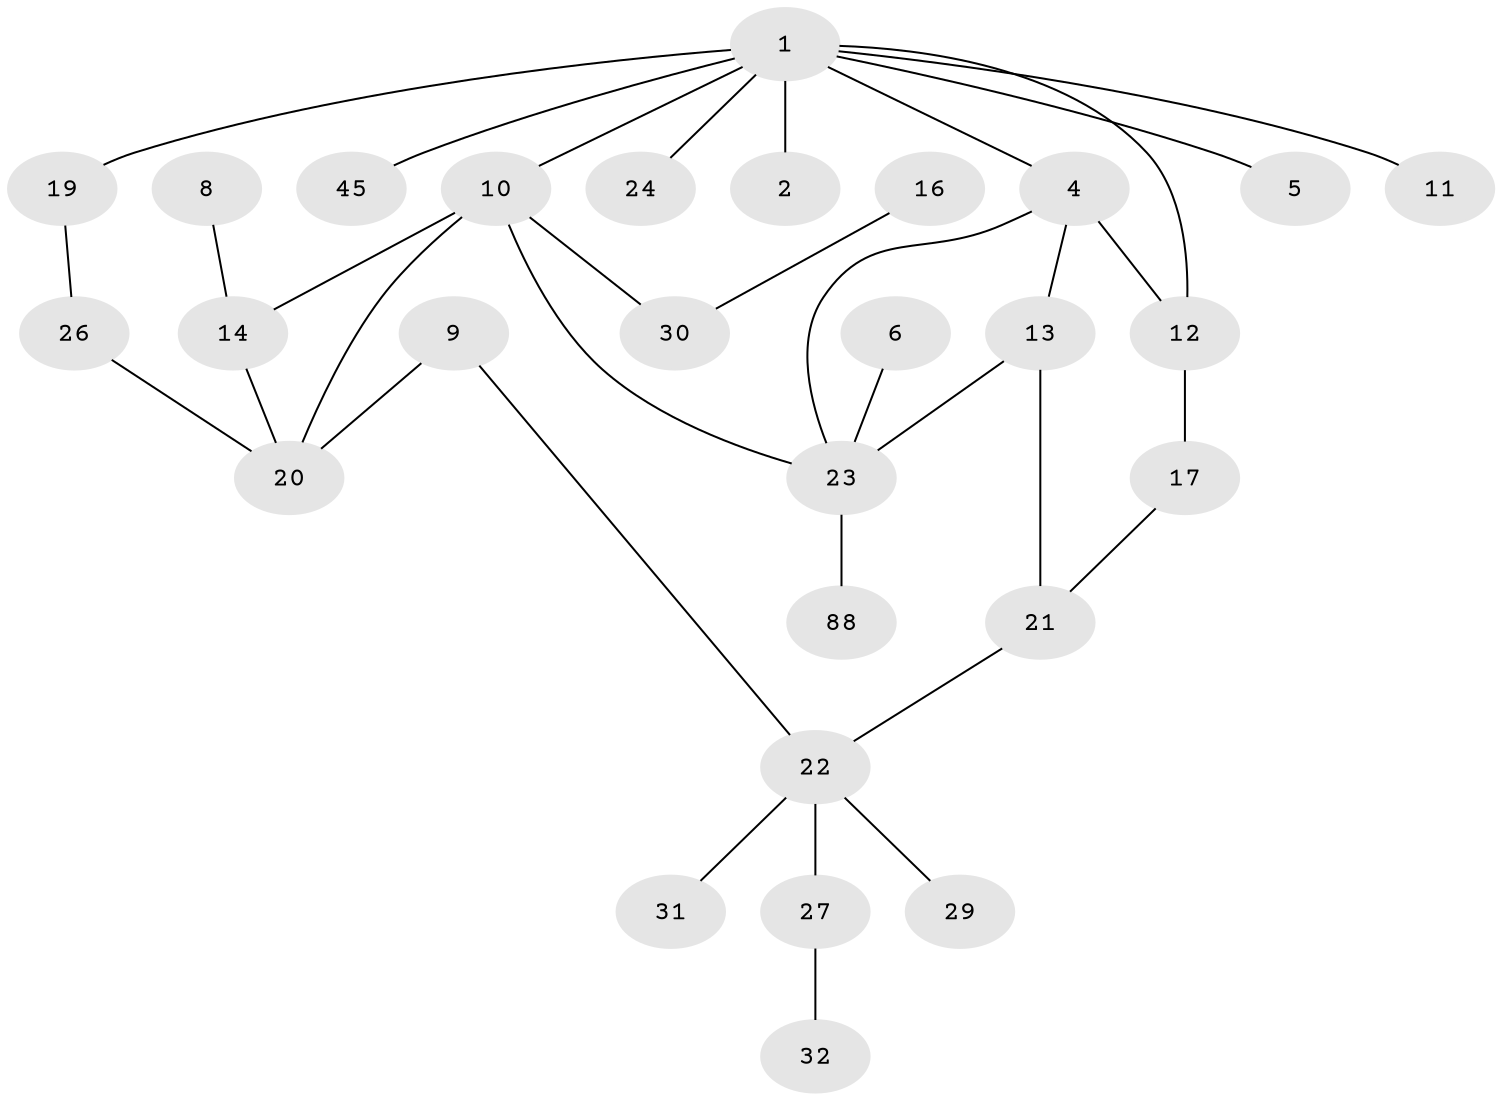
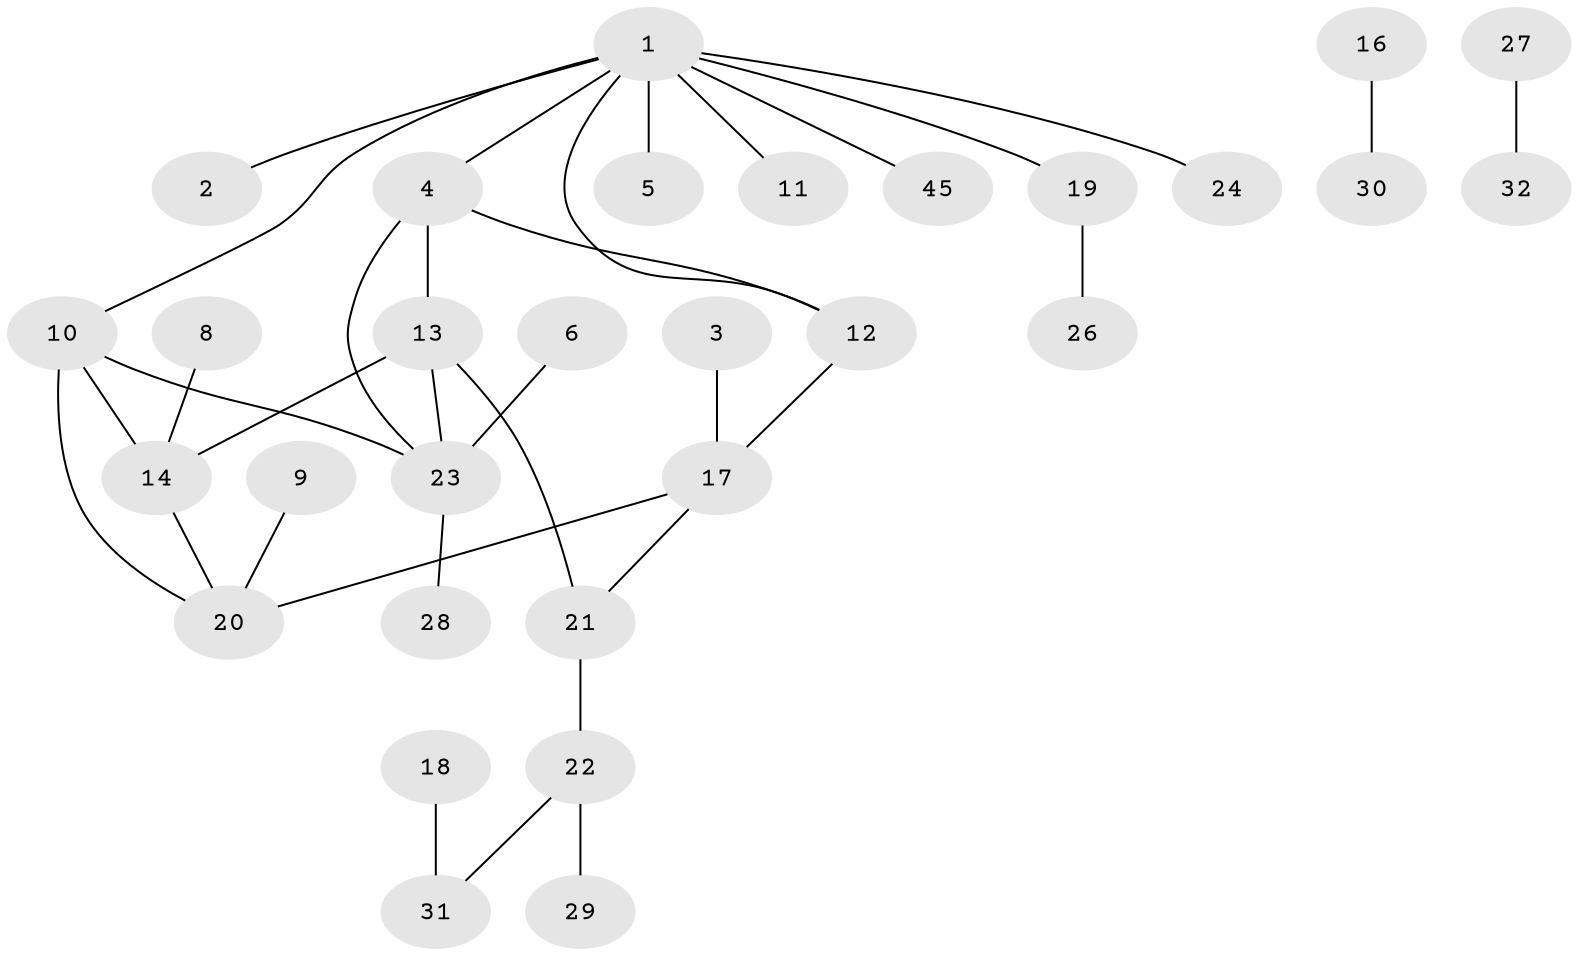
edge "10" -- "30": removed
node "3": added
edge "13" -- "14": added
edge "26" -- "20": now "17" -- "20"
edge "9" -- "22": removed
node "88": label "88" -> "28"
node "18": added
edge "22" -- "27": removed
